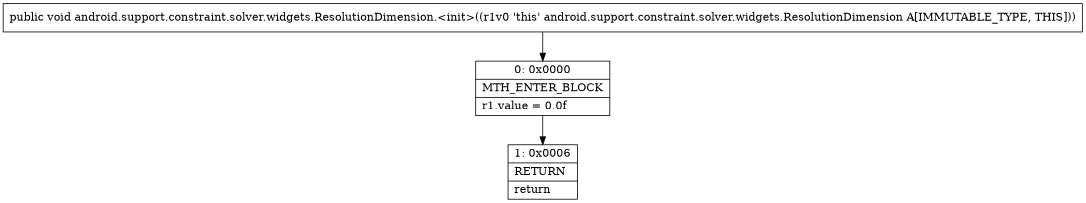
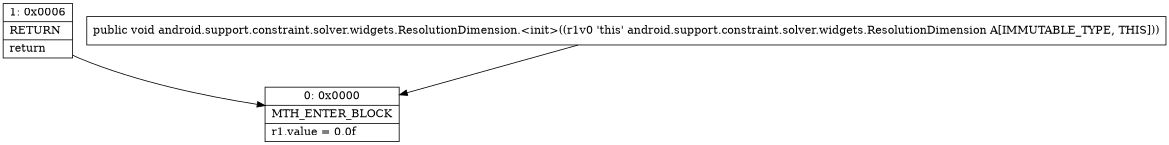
edge "0: 0x0000" -> "1: 0x0006": reversed
